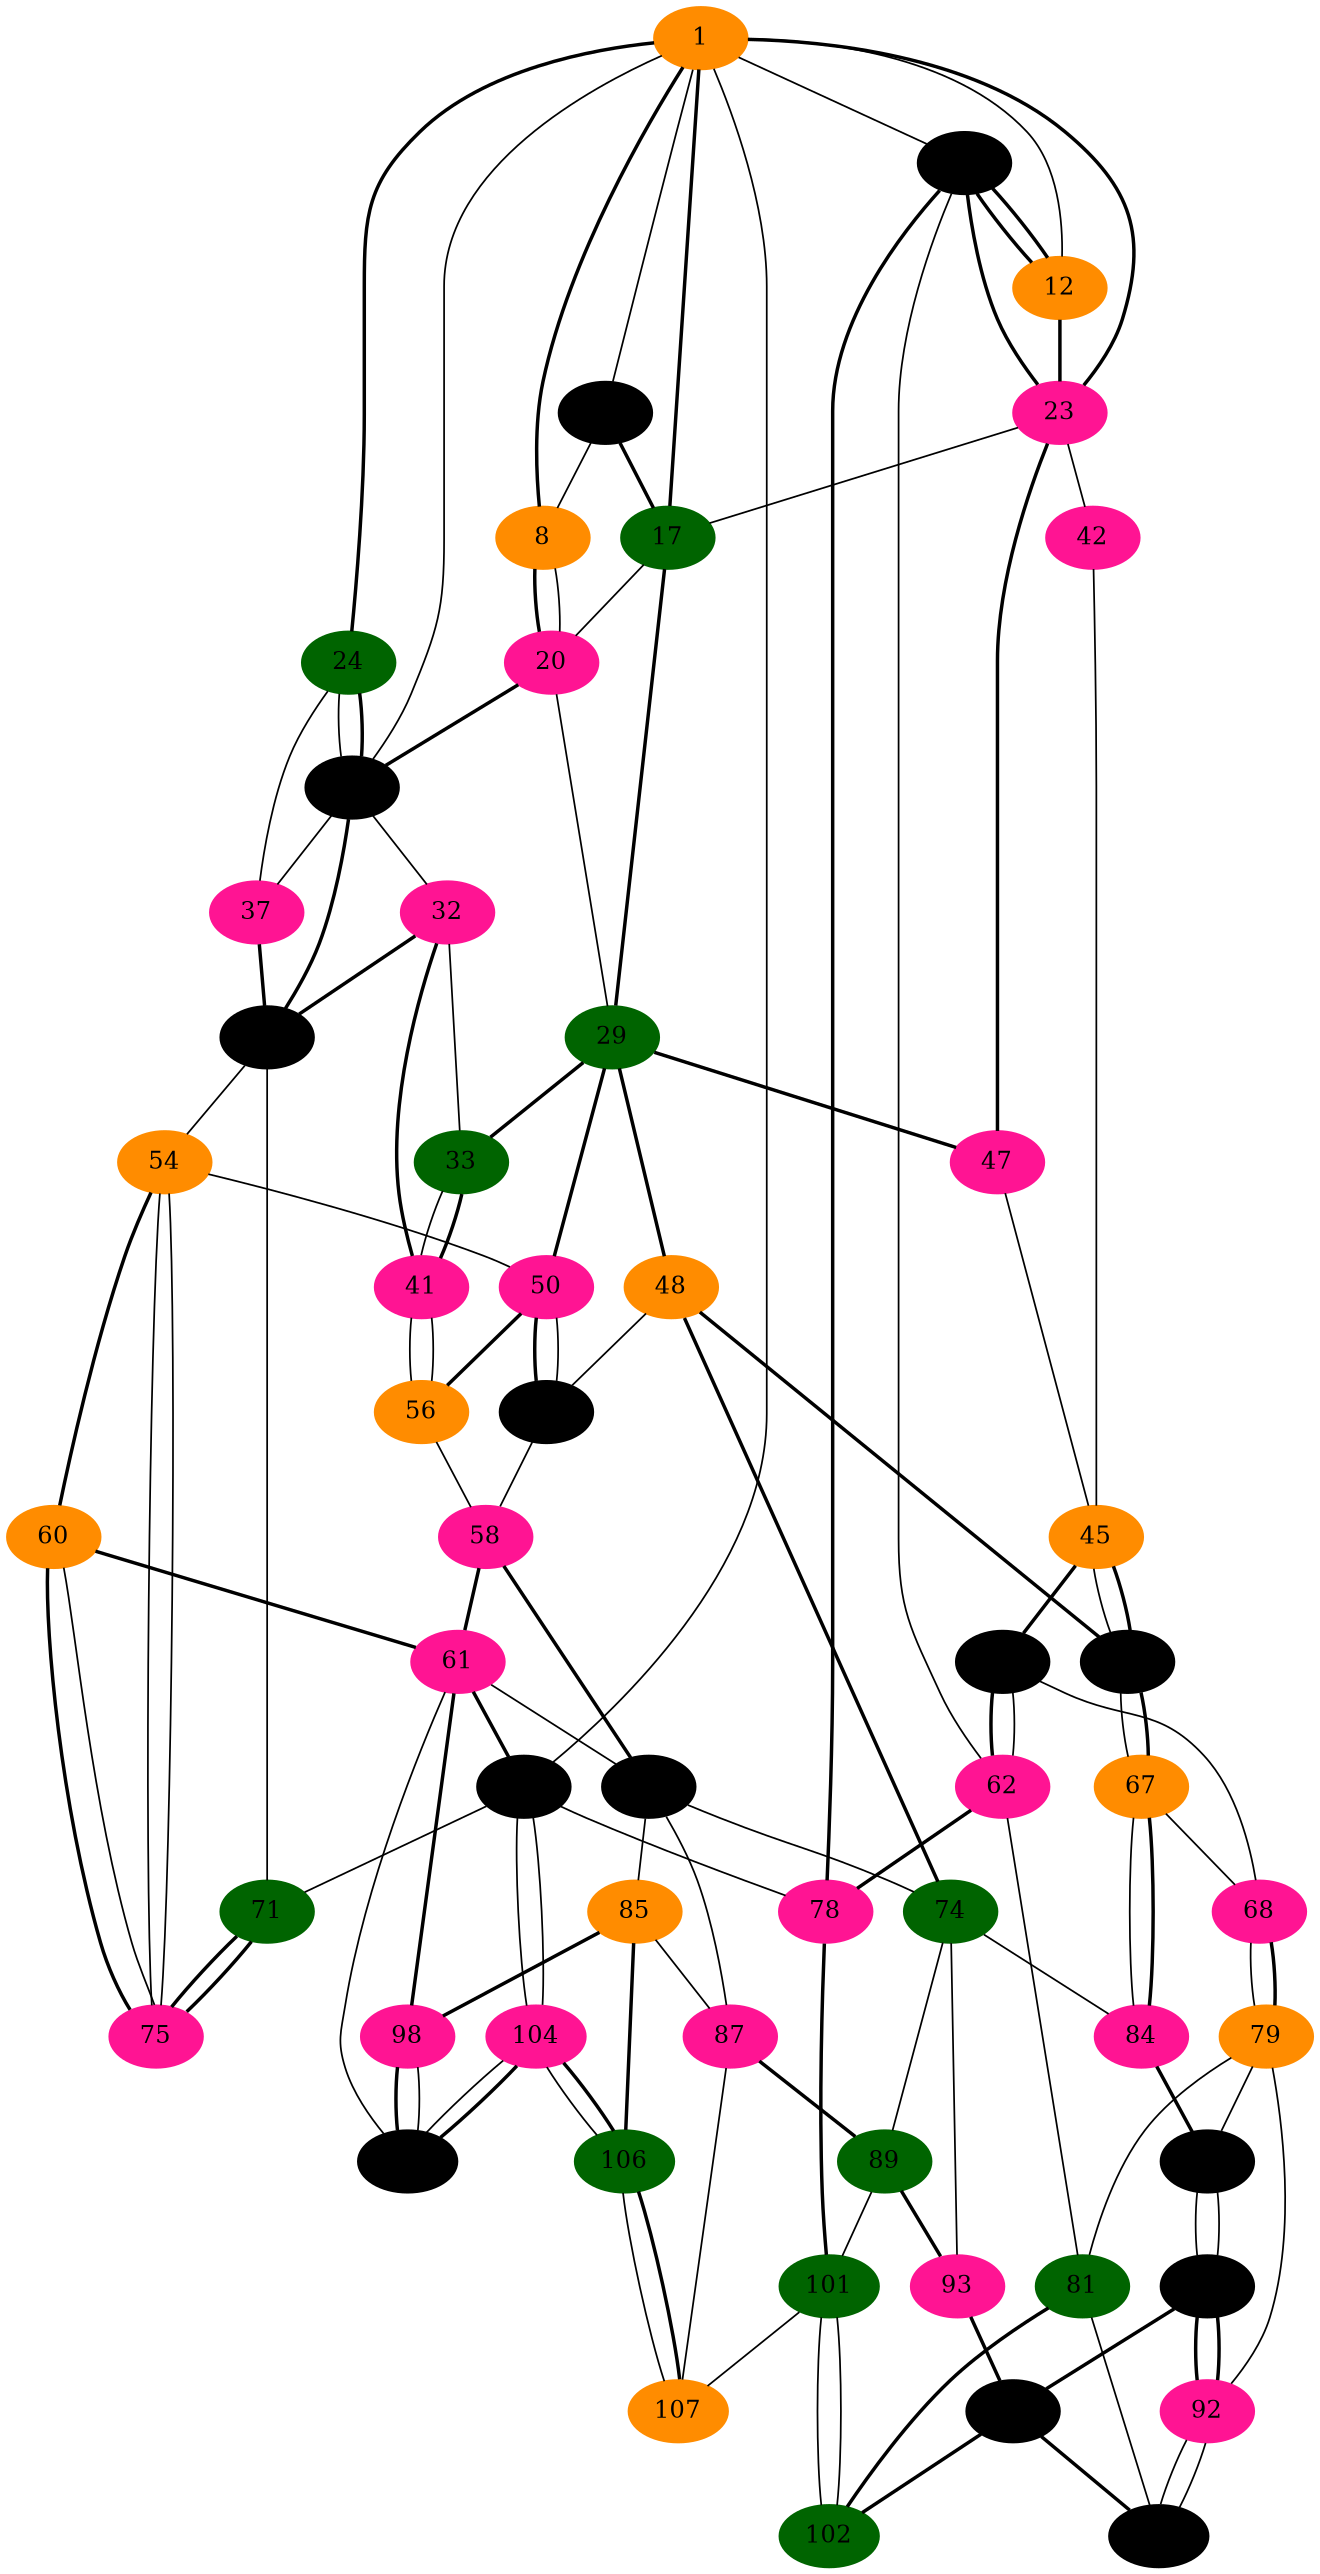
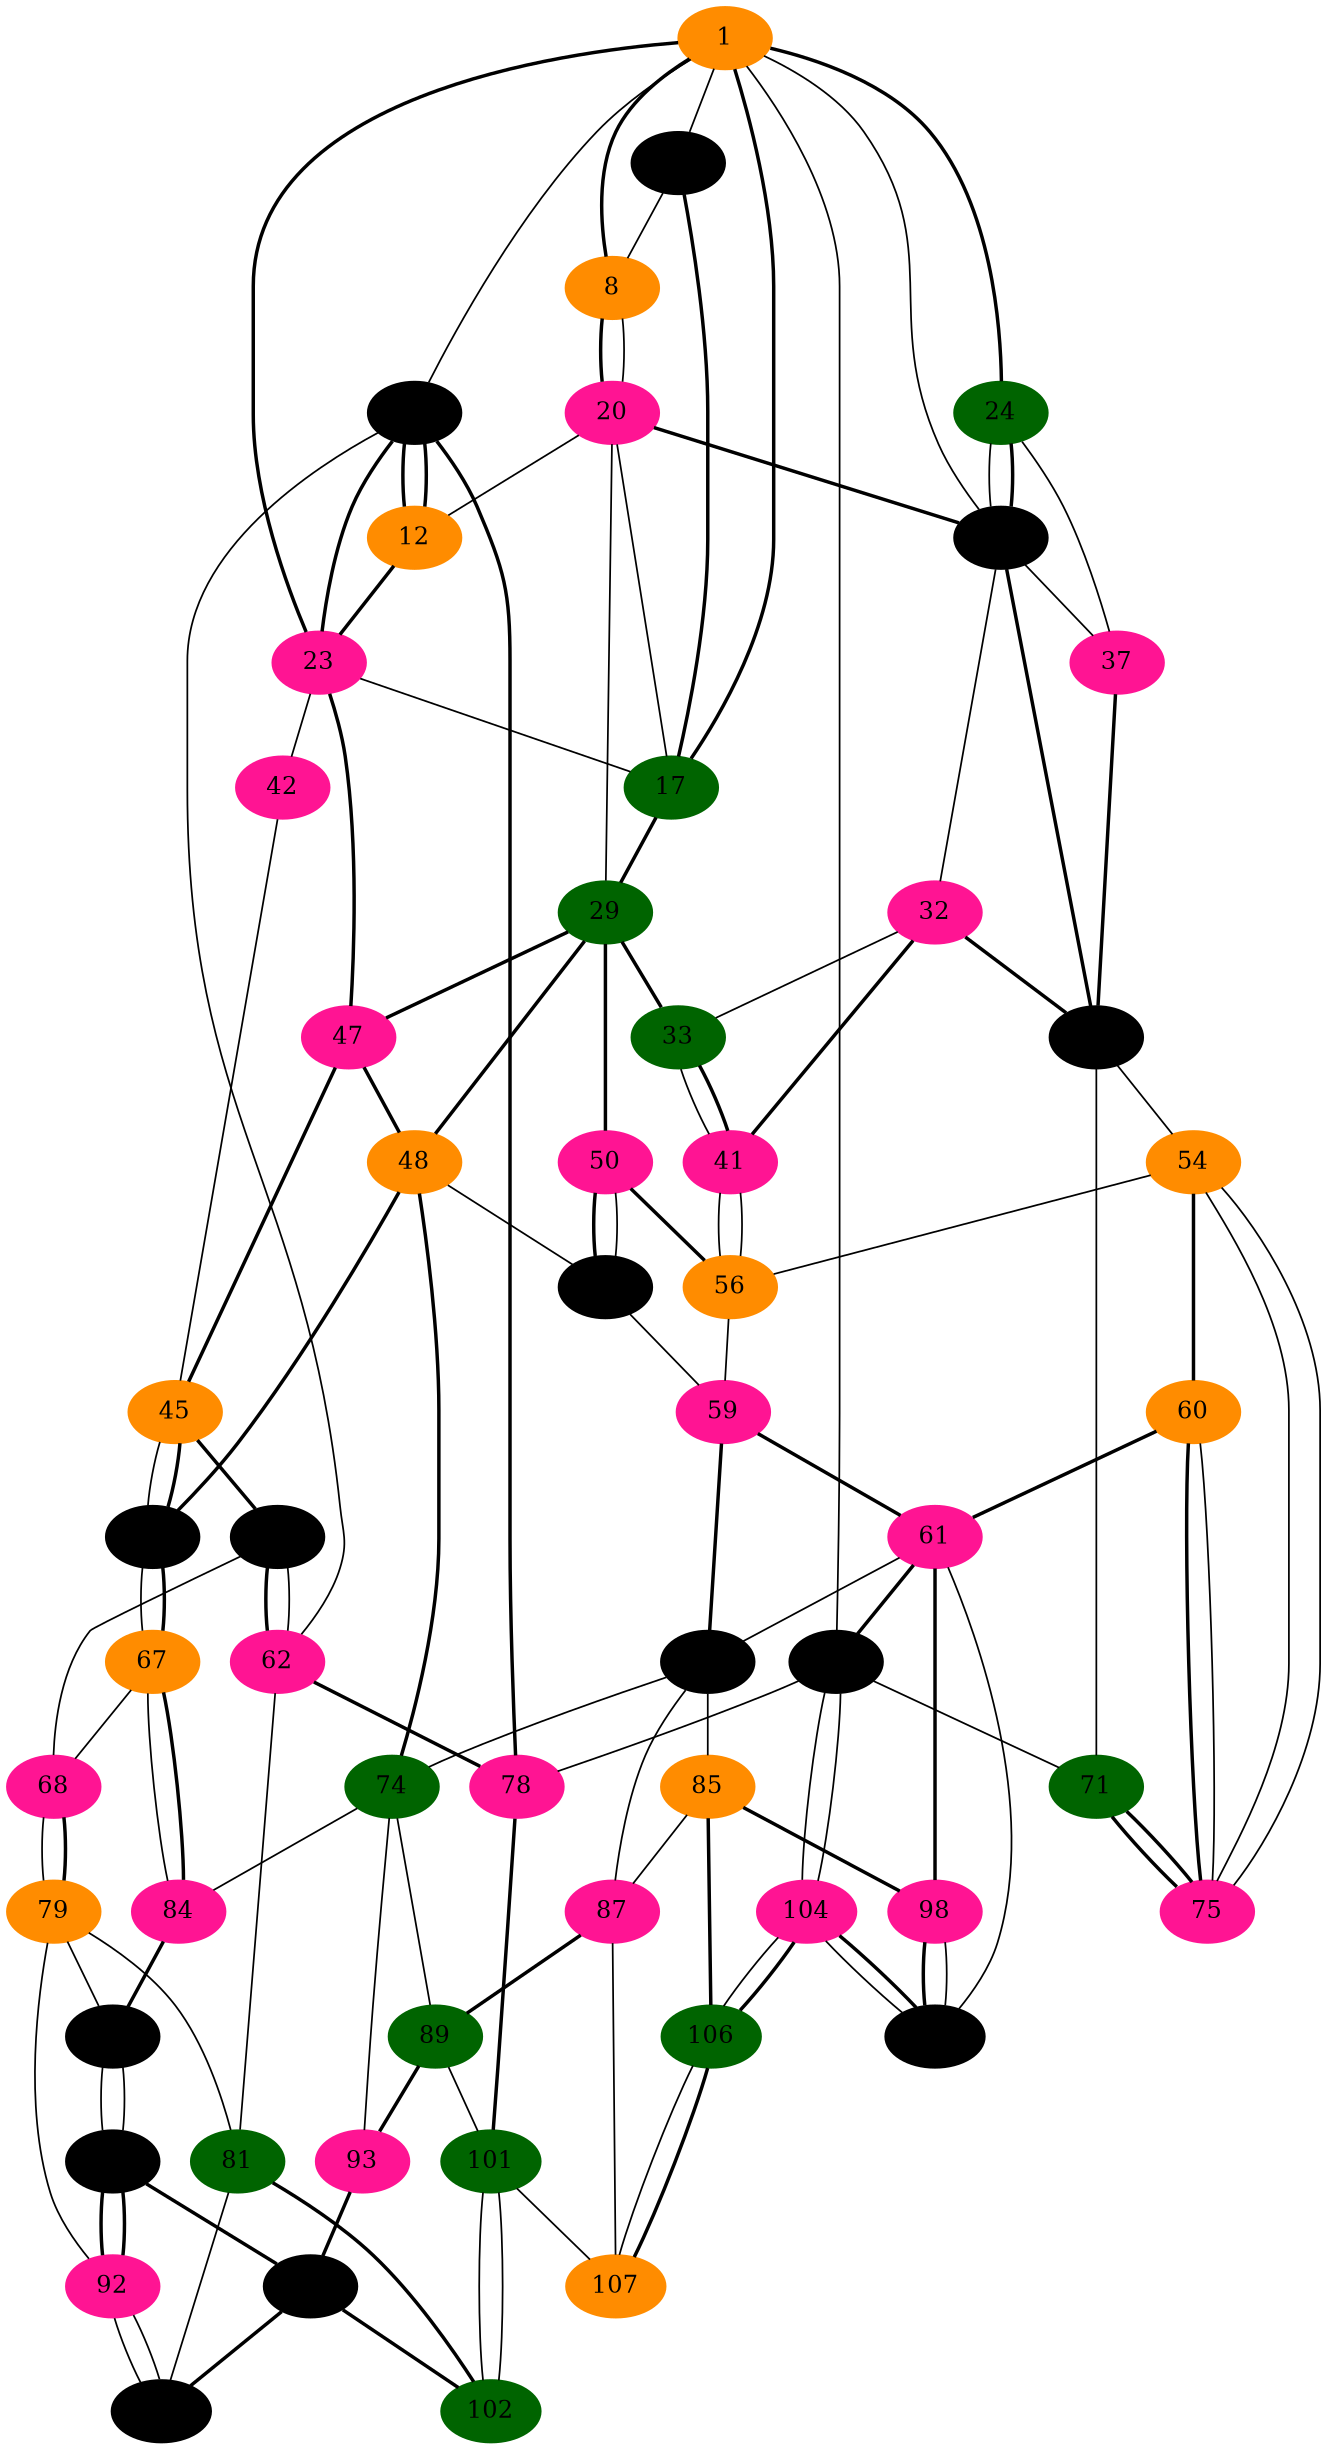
edge "1" -- "12": now "20" -- "12"
edge "47" -- "48": added
edge "54" -- "50": now "54" -- "56"
edge "47" -- "45": style solid -> bold
node "58": label "58" -> "59"
